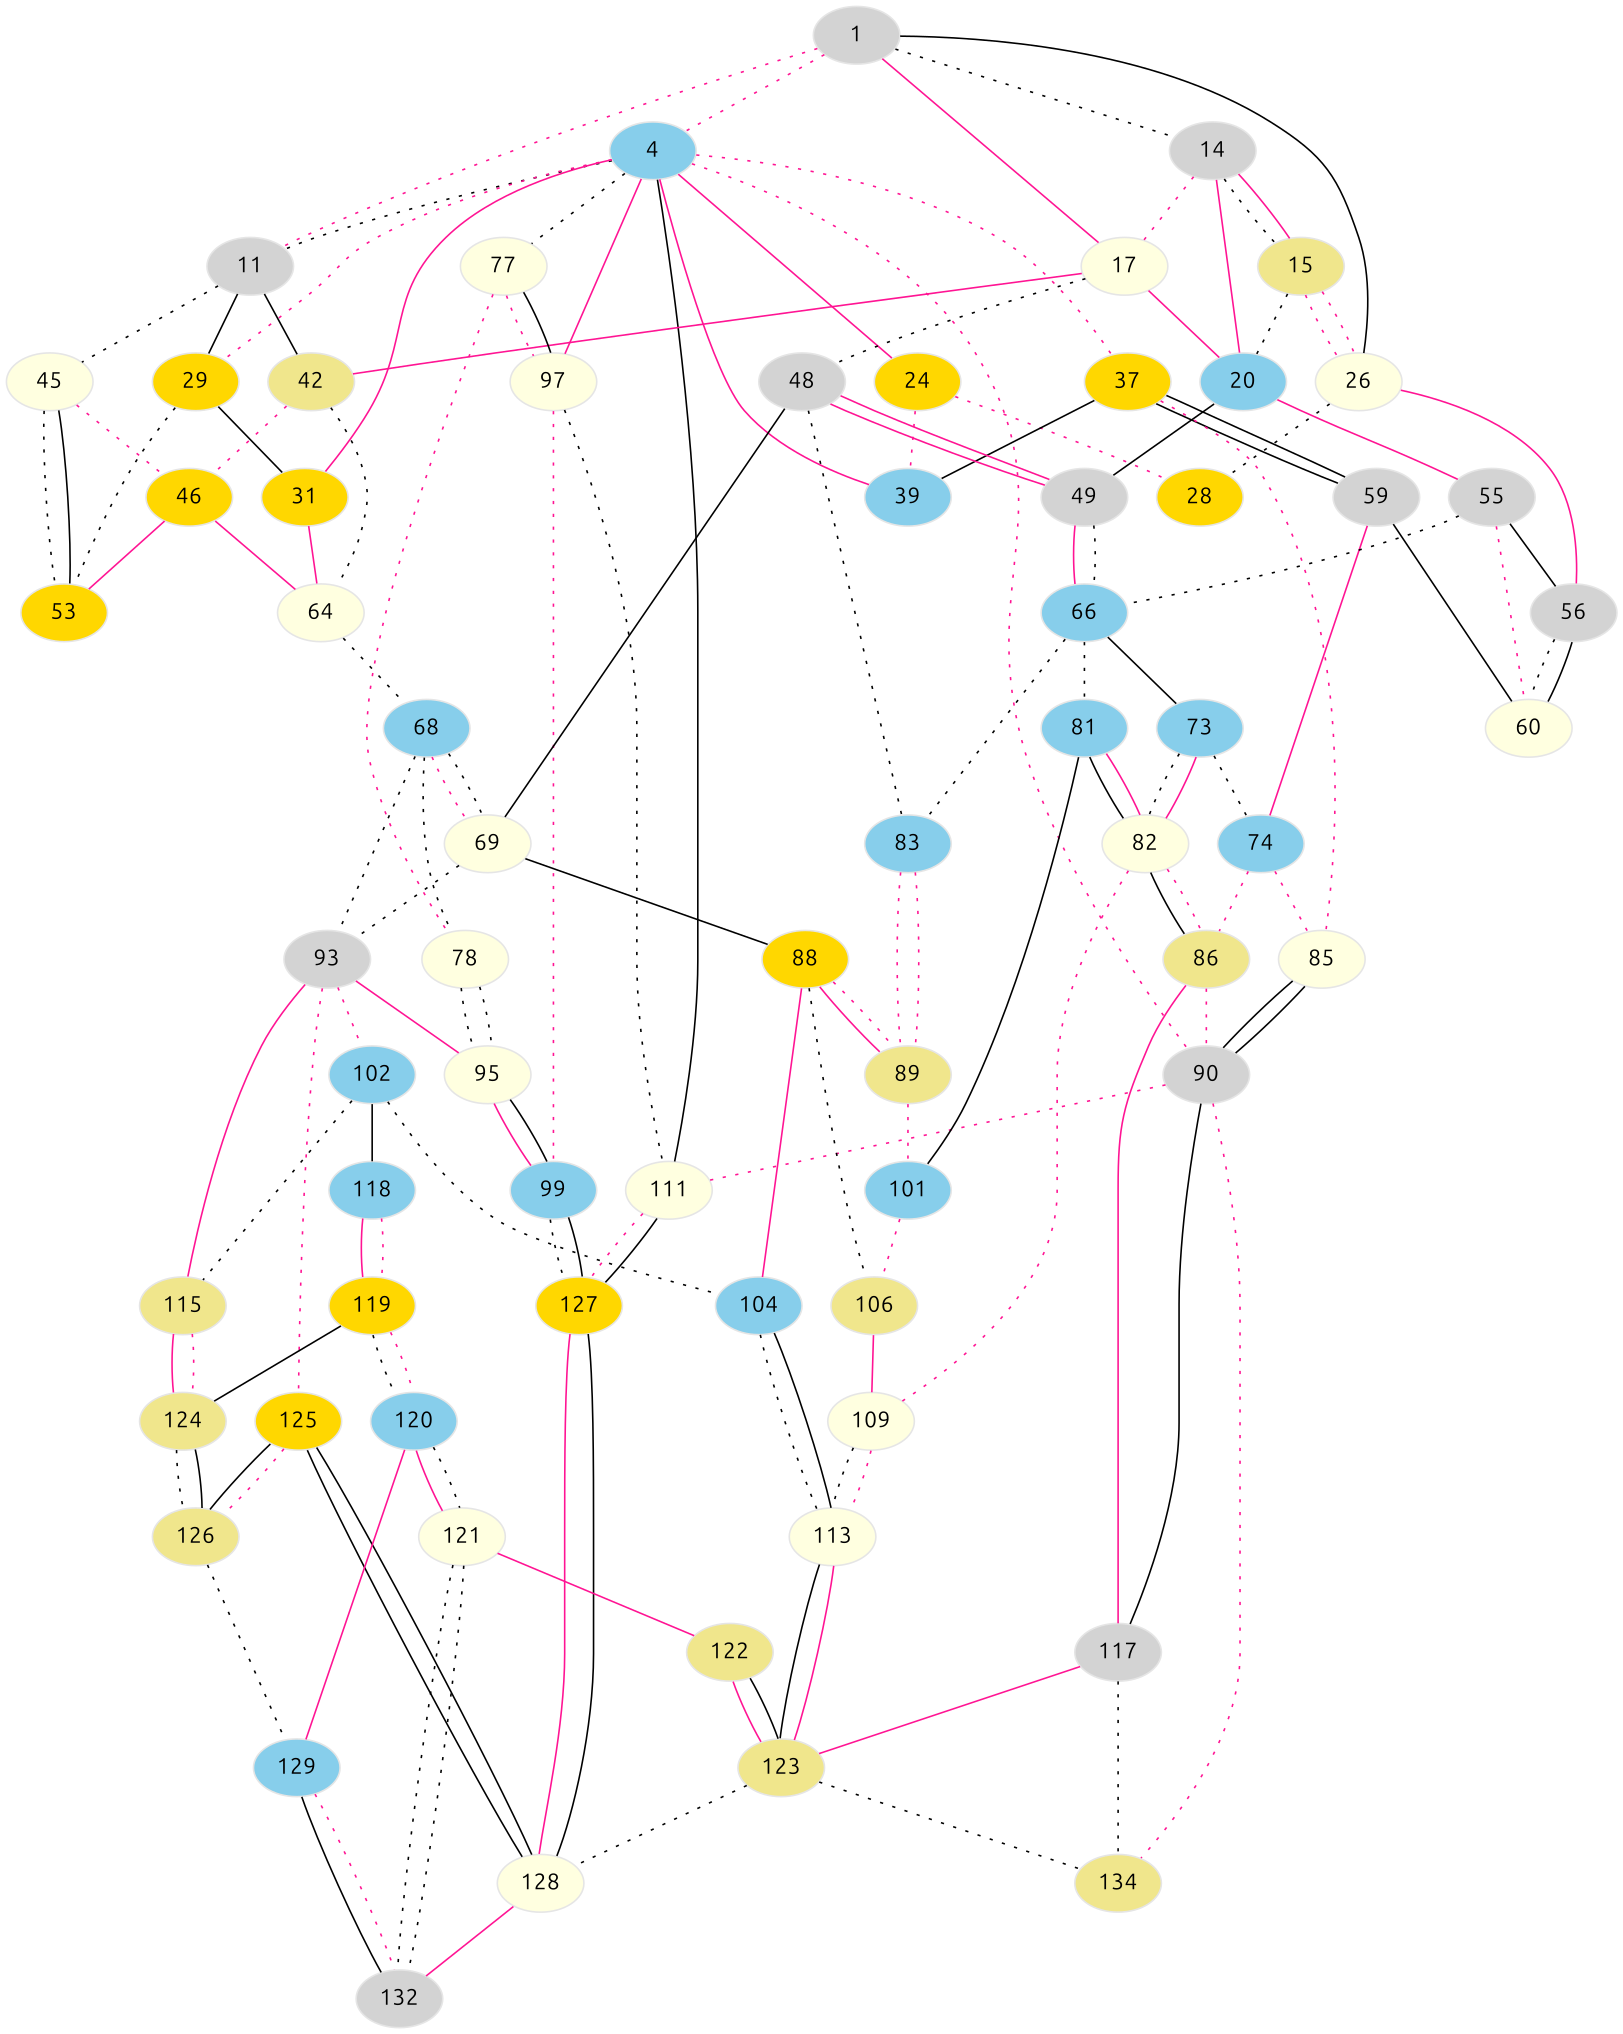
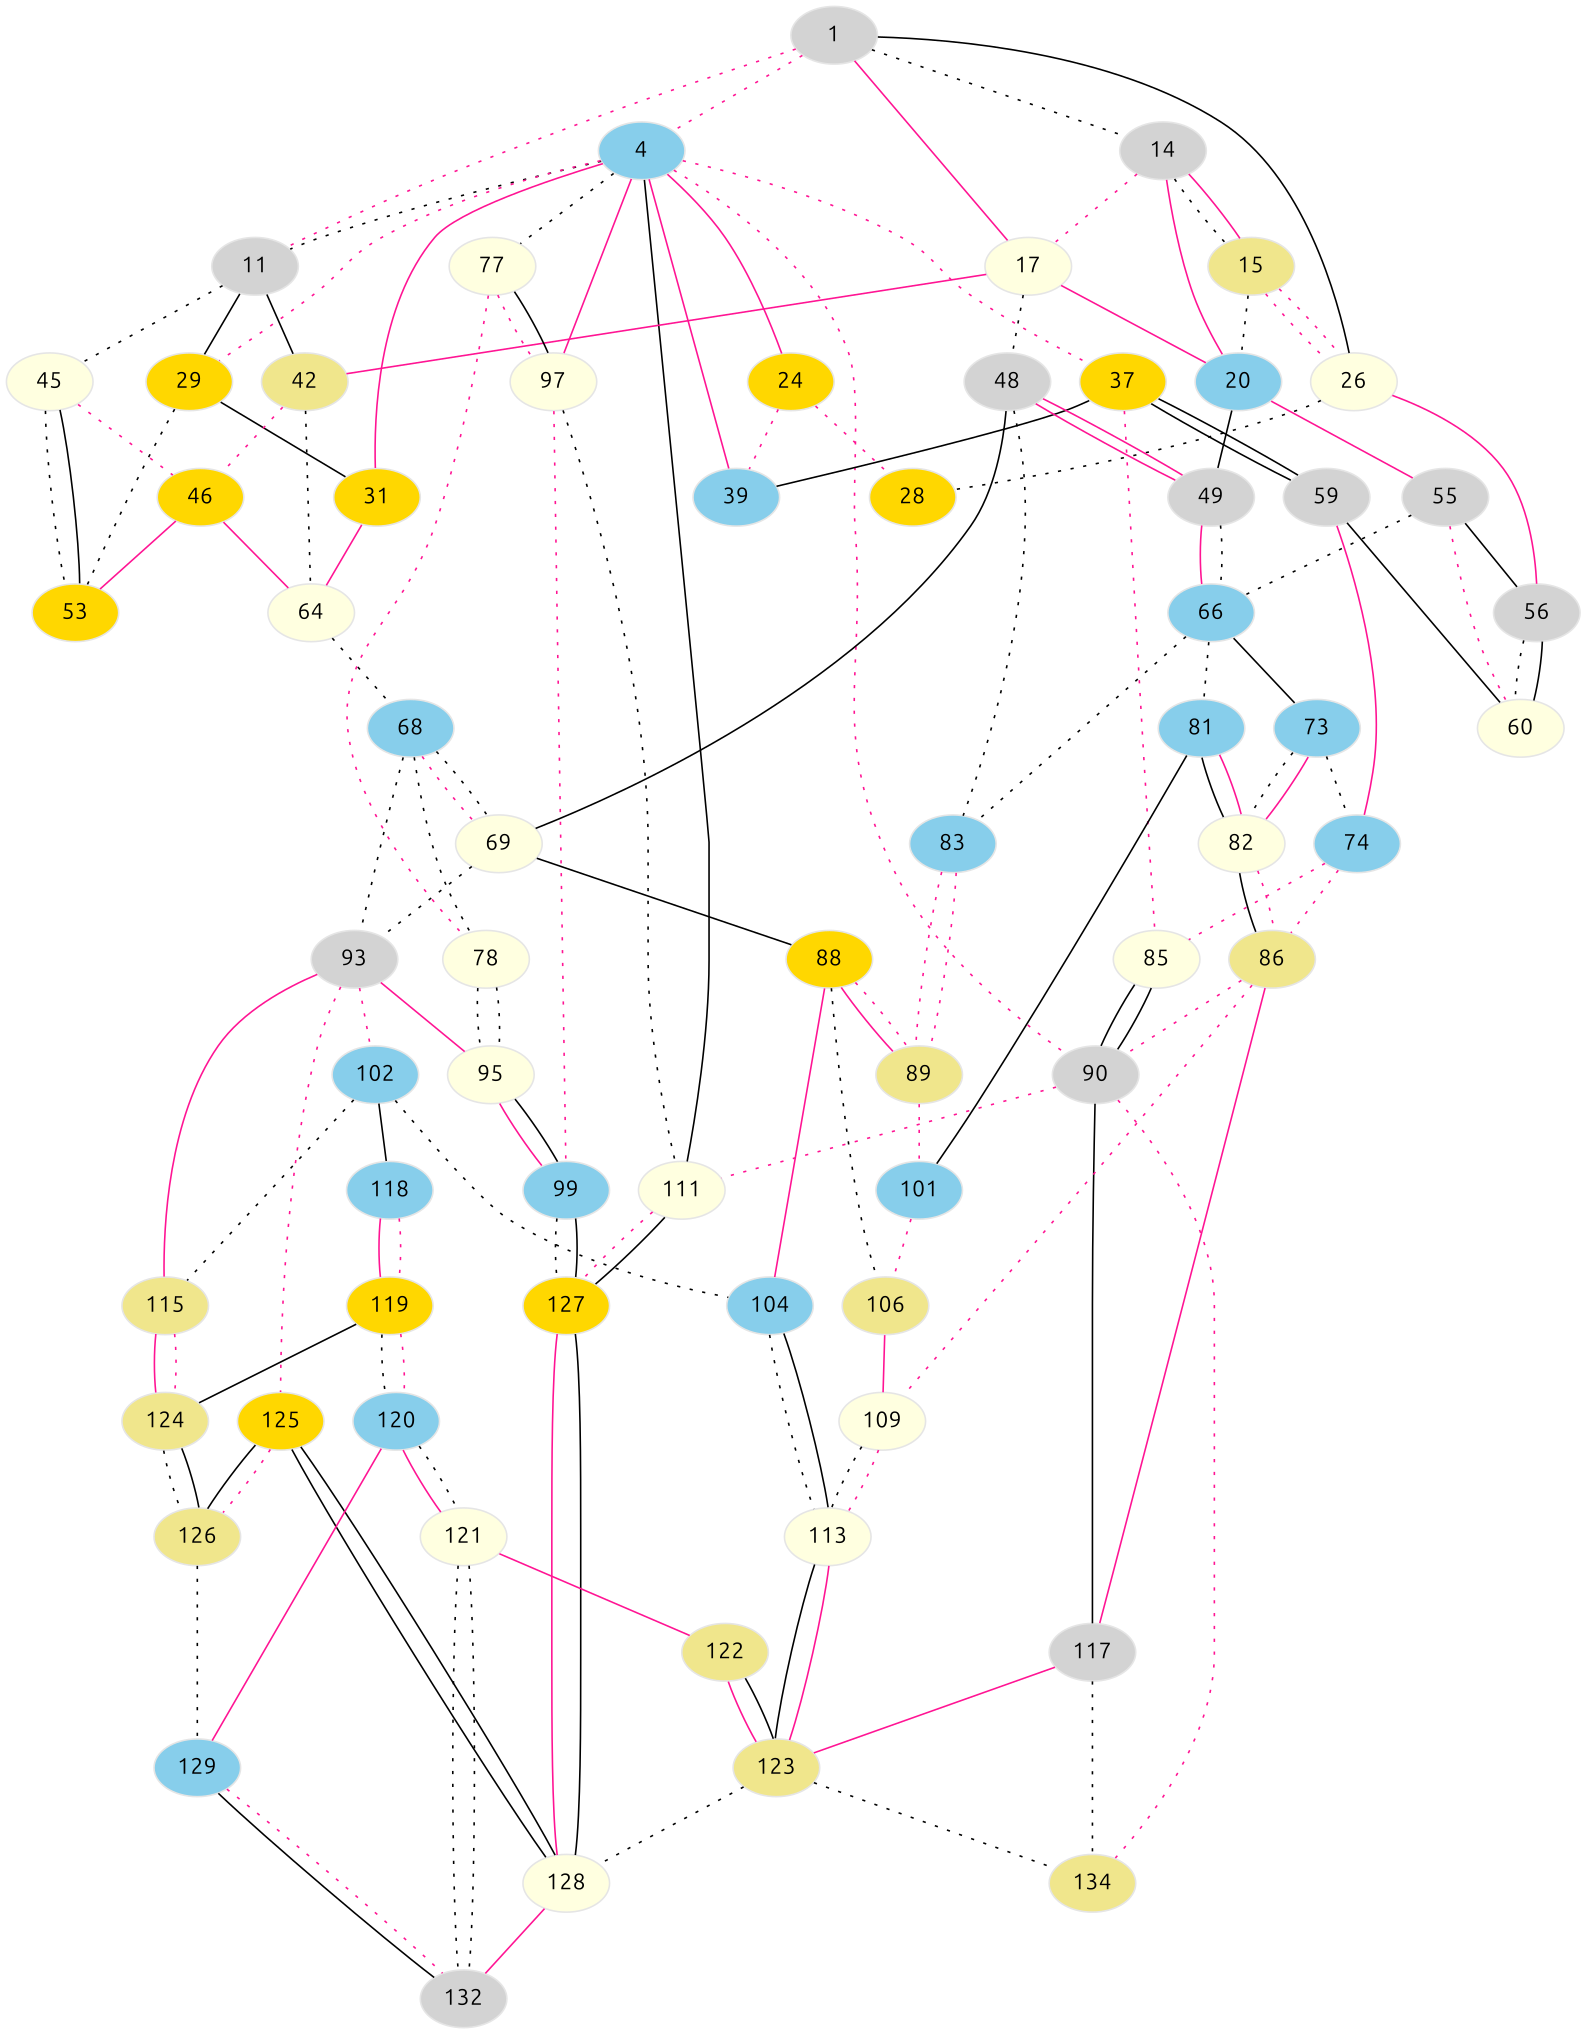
edge "82" -- "109": now "86" -- "109"
